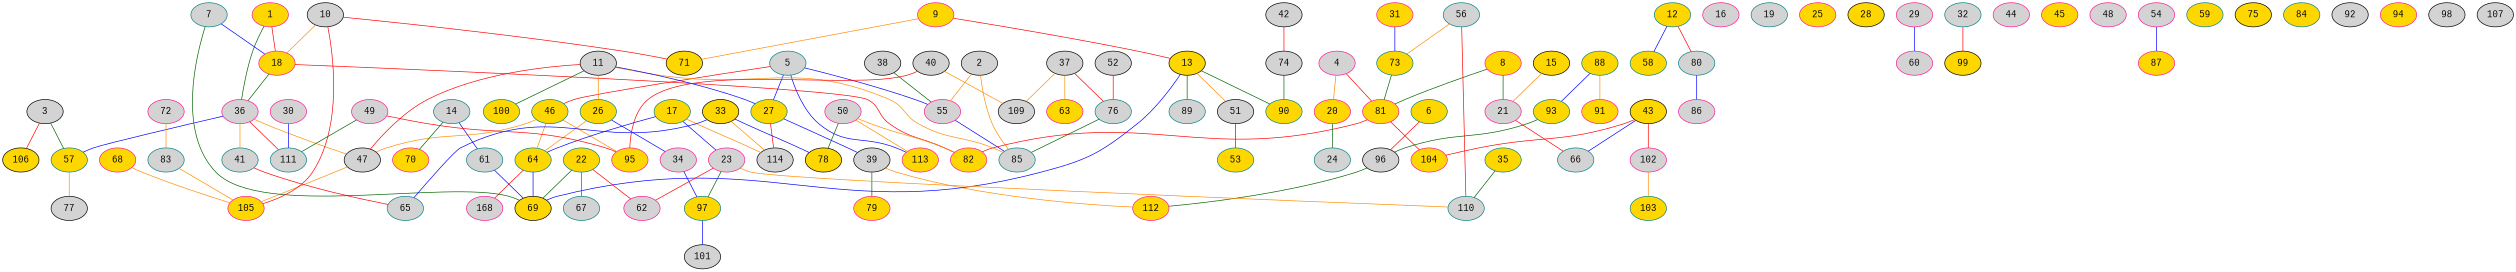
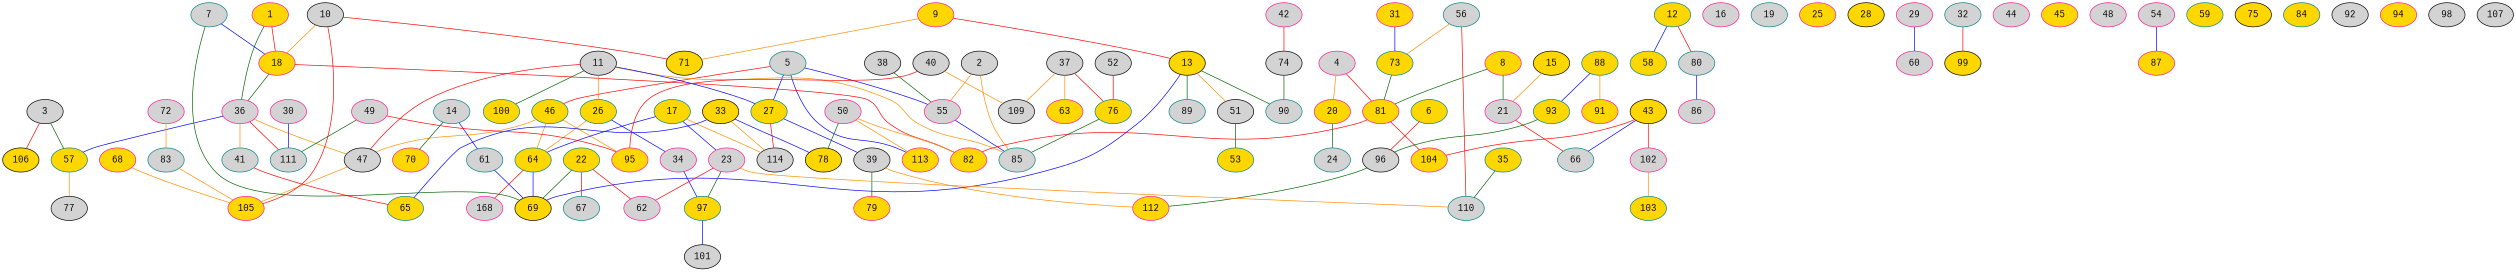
node "42": color black -> deeppink
node "76": fillcolor lightgrey -> gold
node "90": fillcolor gold -> lightgrey
node "65": fillcolor lightgrey -> gold
